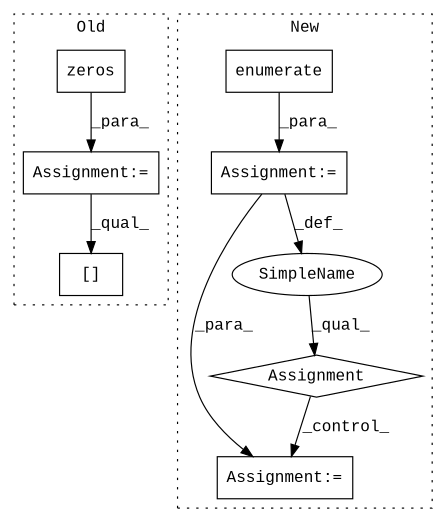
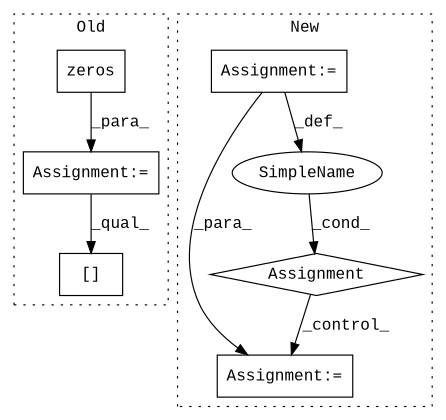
node "enumerate": removed
edge "SimpleName" -> "Assignment": label "_qual_" -> "_cond_"
